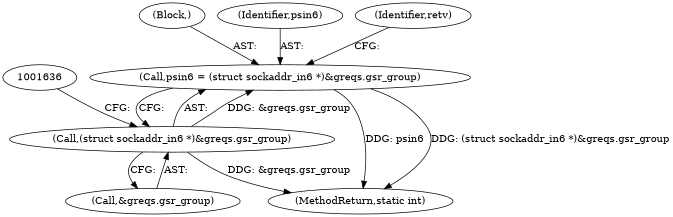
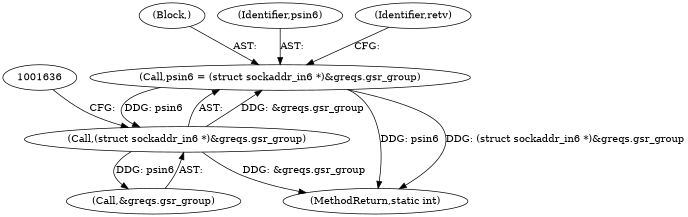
edge "(Call,psin6 = (struct sockaddr_in6 *)&greqs.gsr_group)" -> "(Call,(struct sockaddr_in6 *)&greqs.gsr_group)": label "CFG: " -> "DDG: psin6"
edge "(Call,(struct sockaddr_in6 *)&greqs.gsr_group)" -> "(Call,&greqs.gsr_group)": label "CFG: " -> "DDG: psin6"
